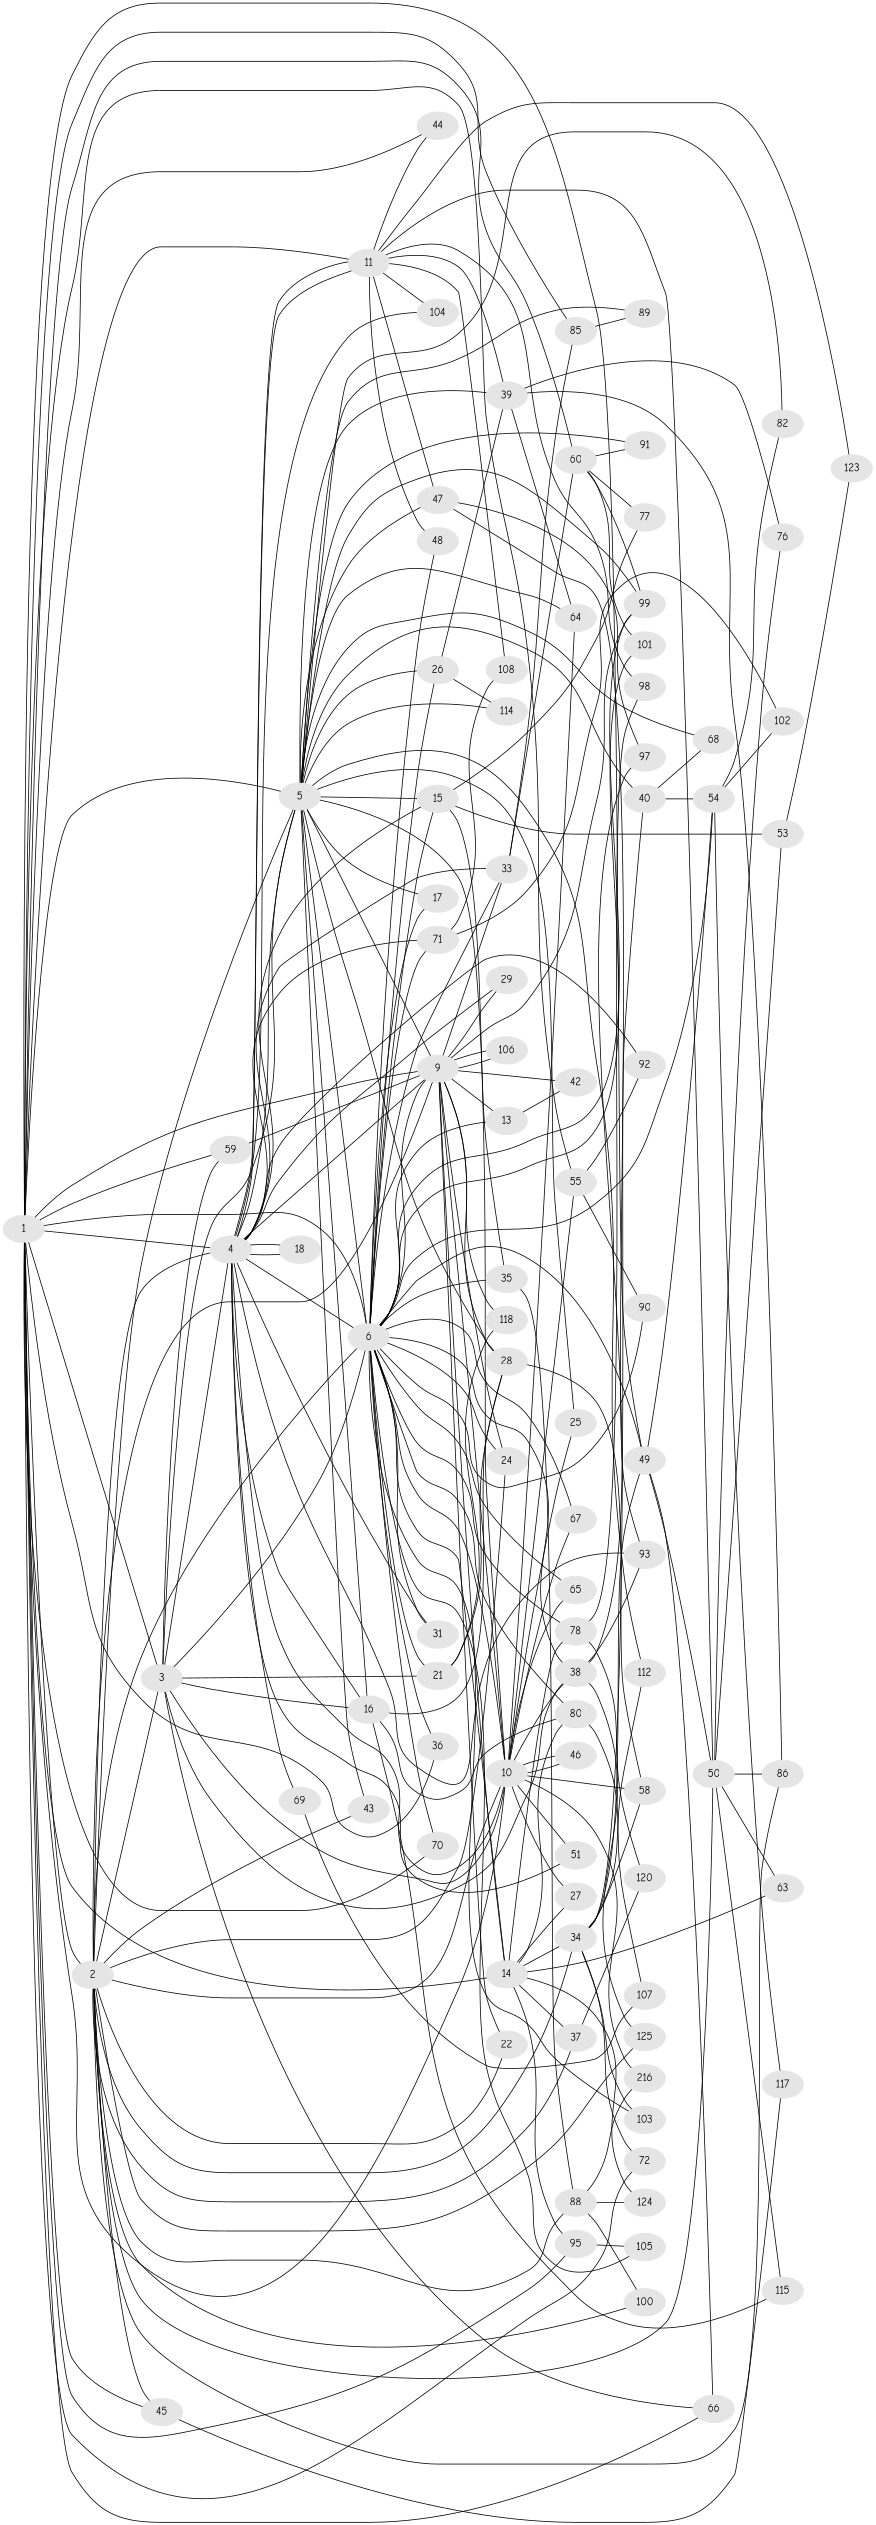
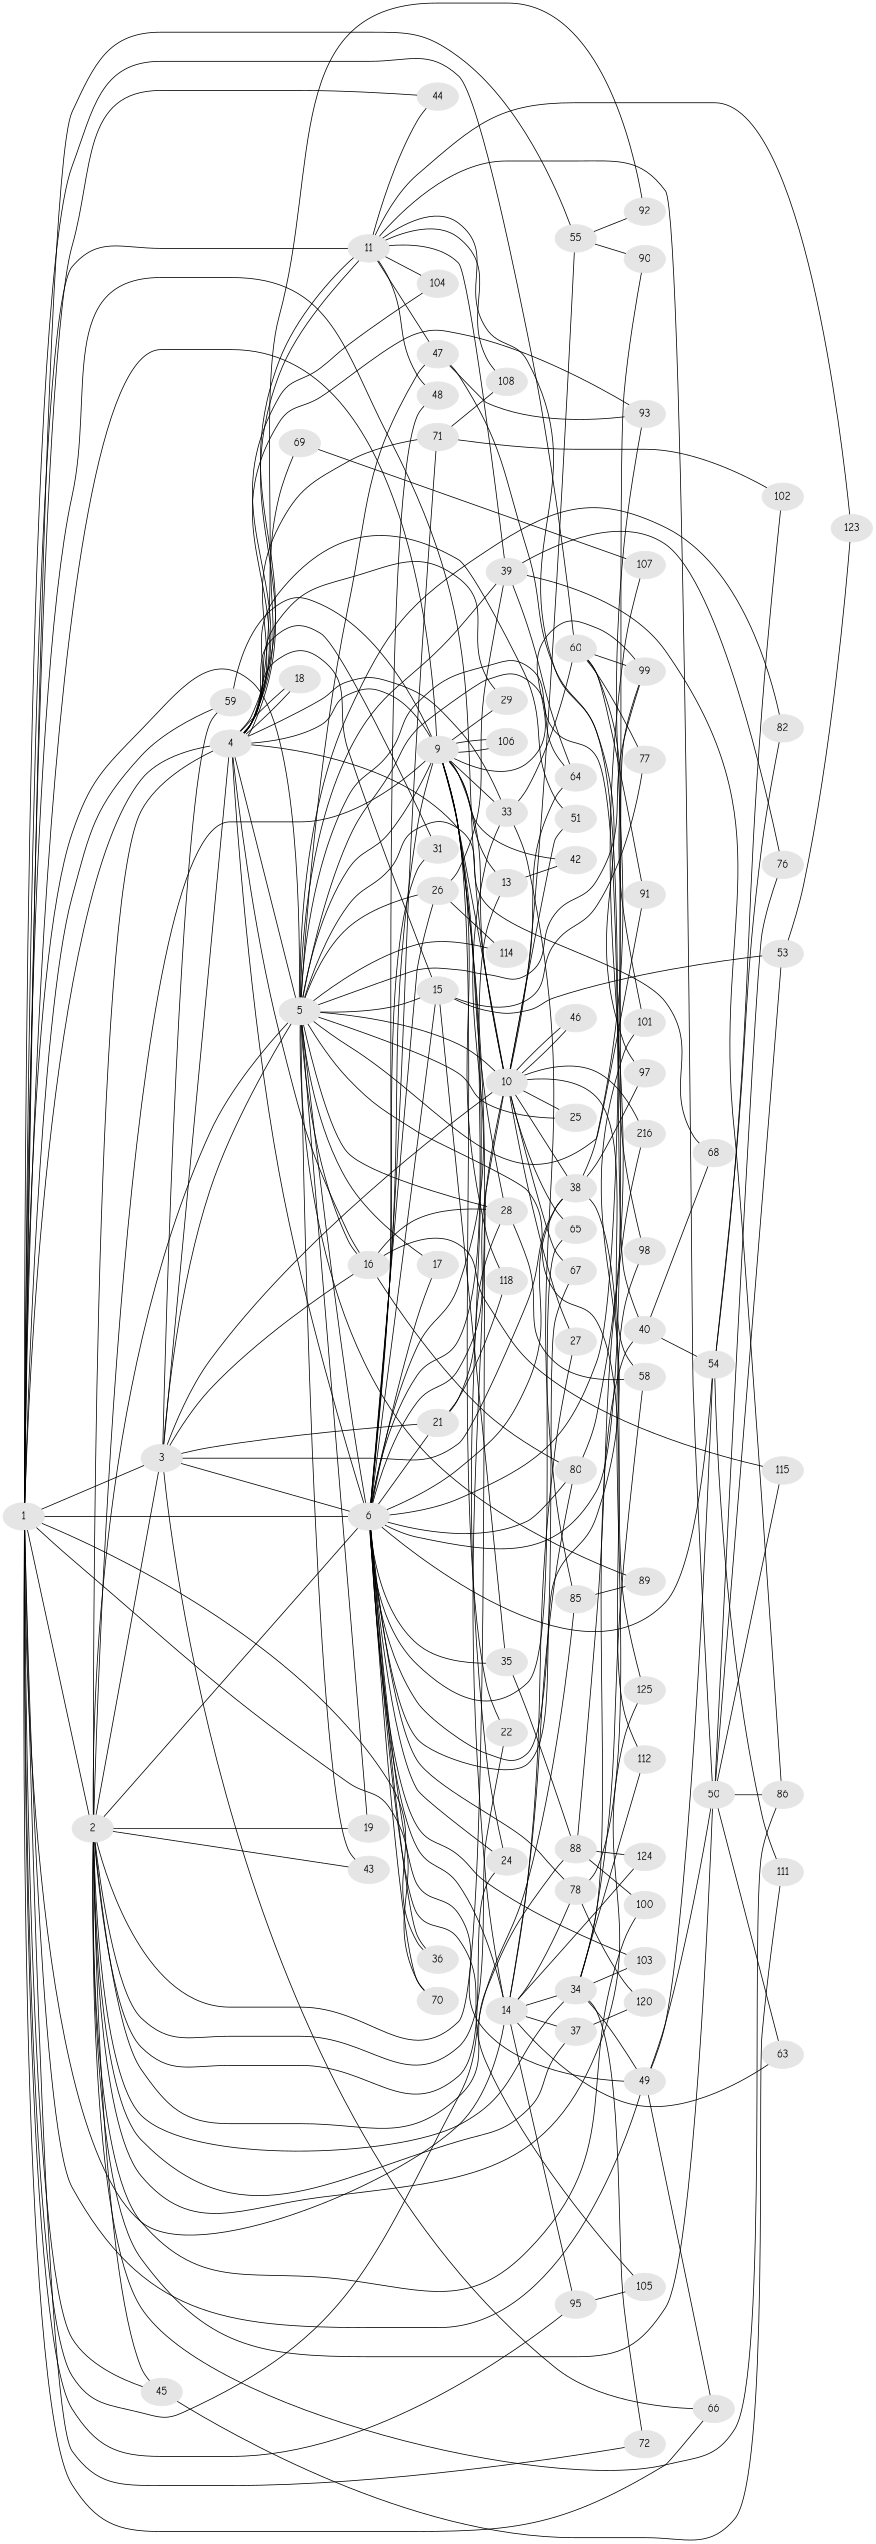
node "19": added
node "117": label "117" -> "111"
